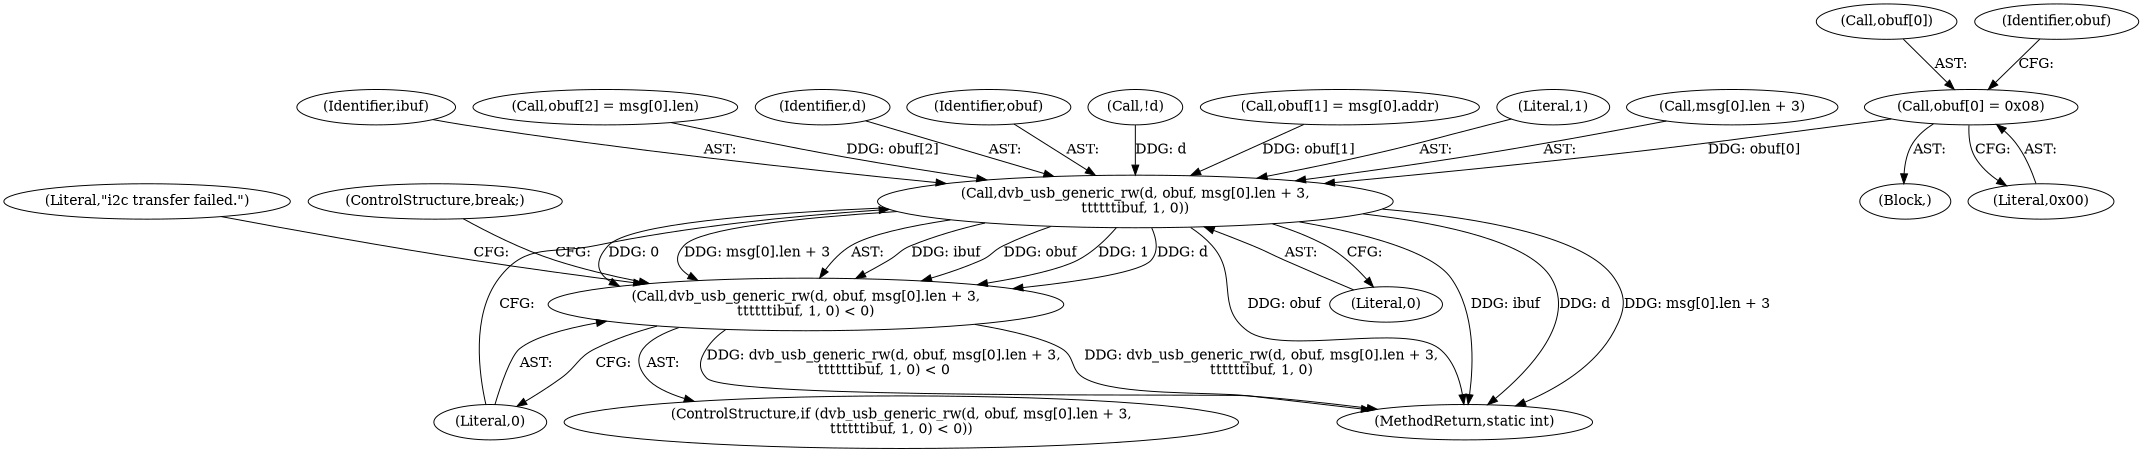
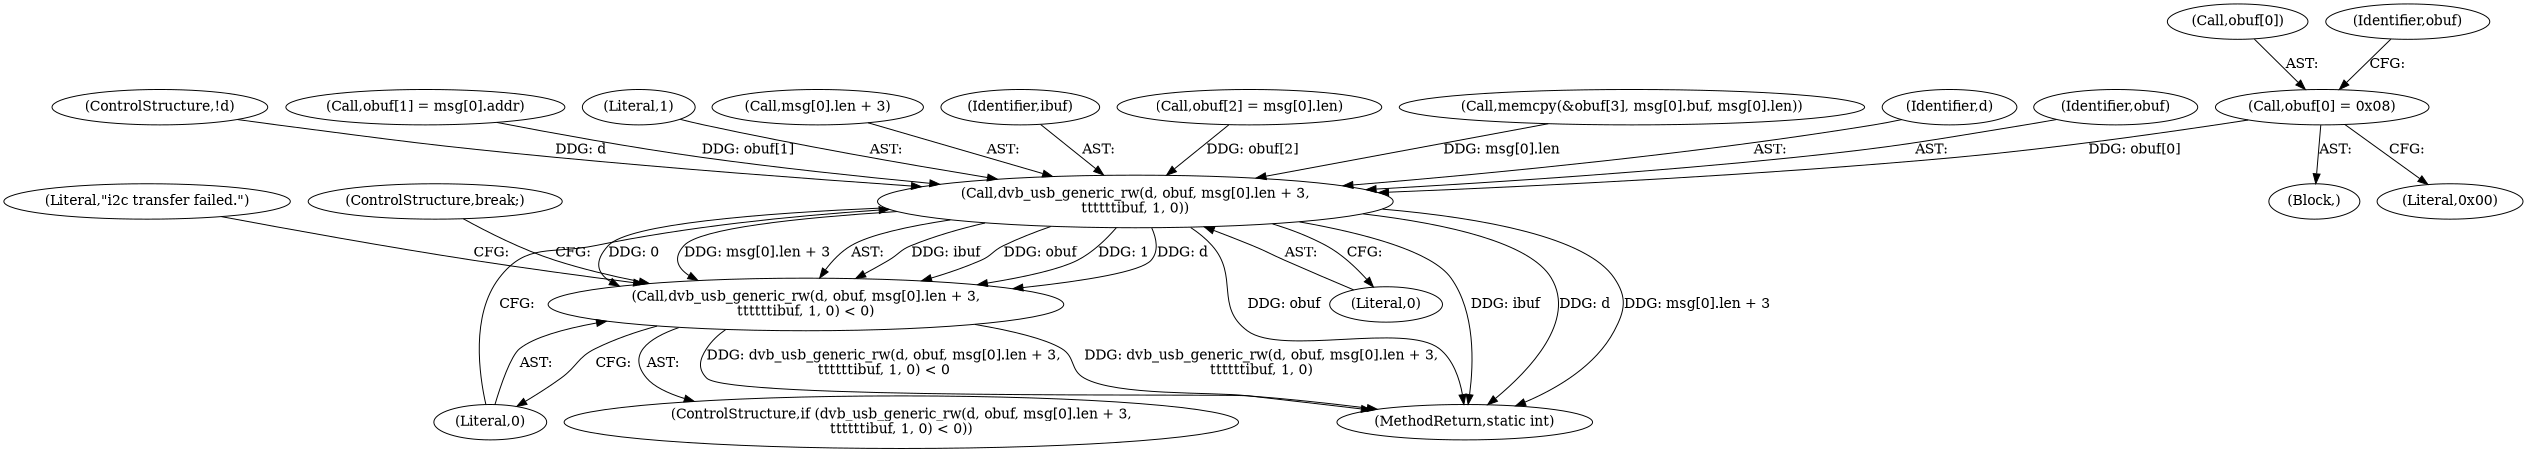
node "(Call,!d)": label "(Call,!d)" -> "(ControlStructure,!d)"
node "(Call,memcpy(&obuf[3], msg[0].buf, msg[0].len))": added
edge "(Literal,0x00)" -> "(Call,obuf[0] = 0x08)": removed, label "AST:"
